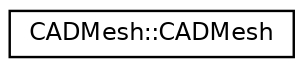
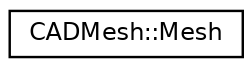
node "CADMesh::CADMesh": label "CADMesh::CADMesh" -> "CADMesh::Mesh"
